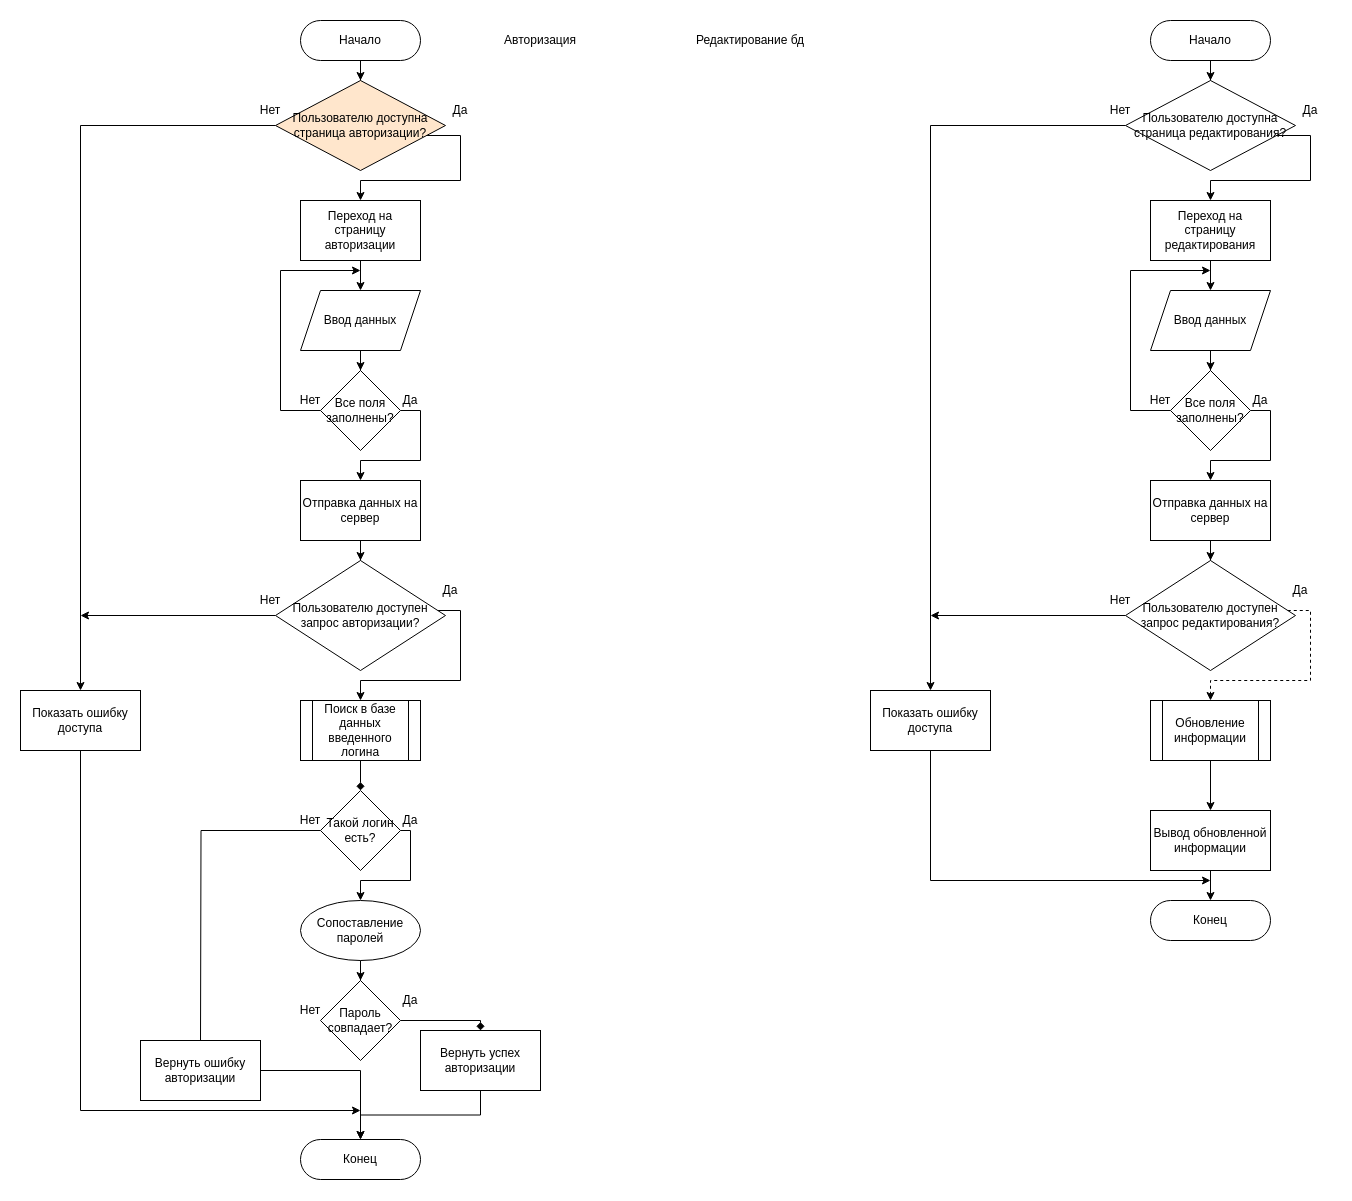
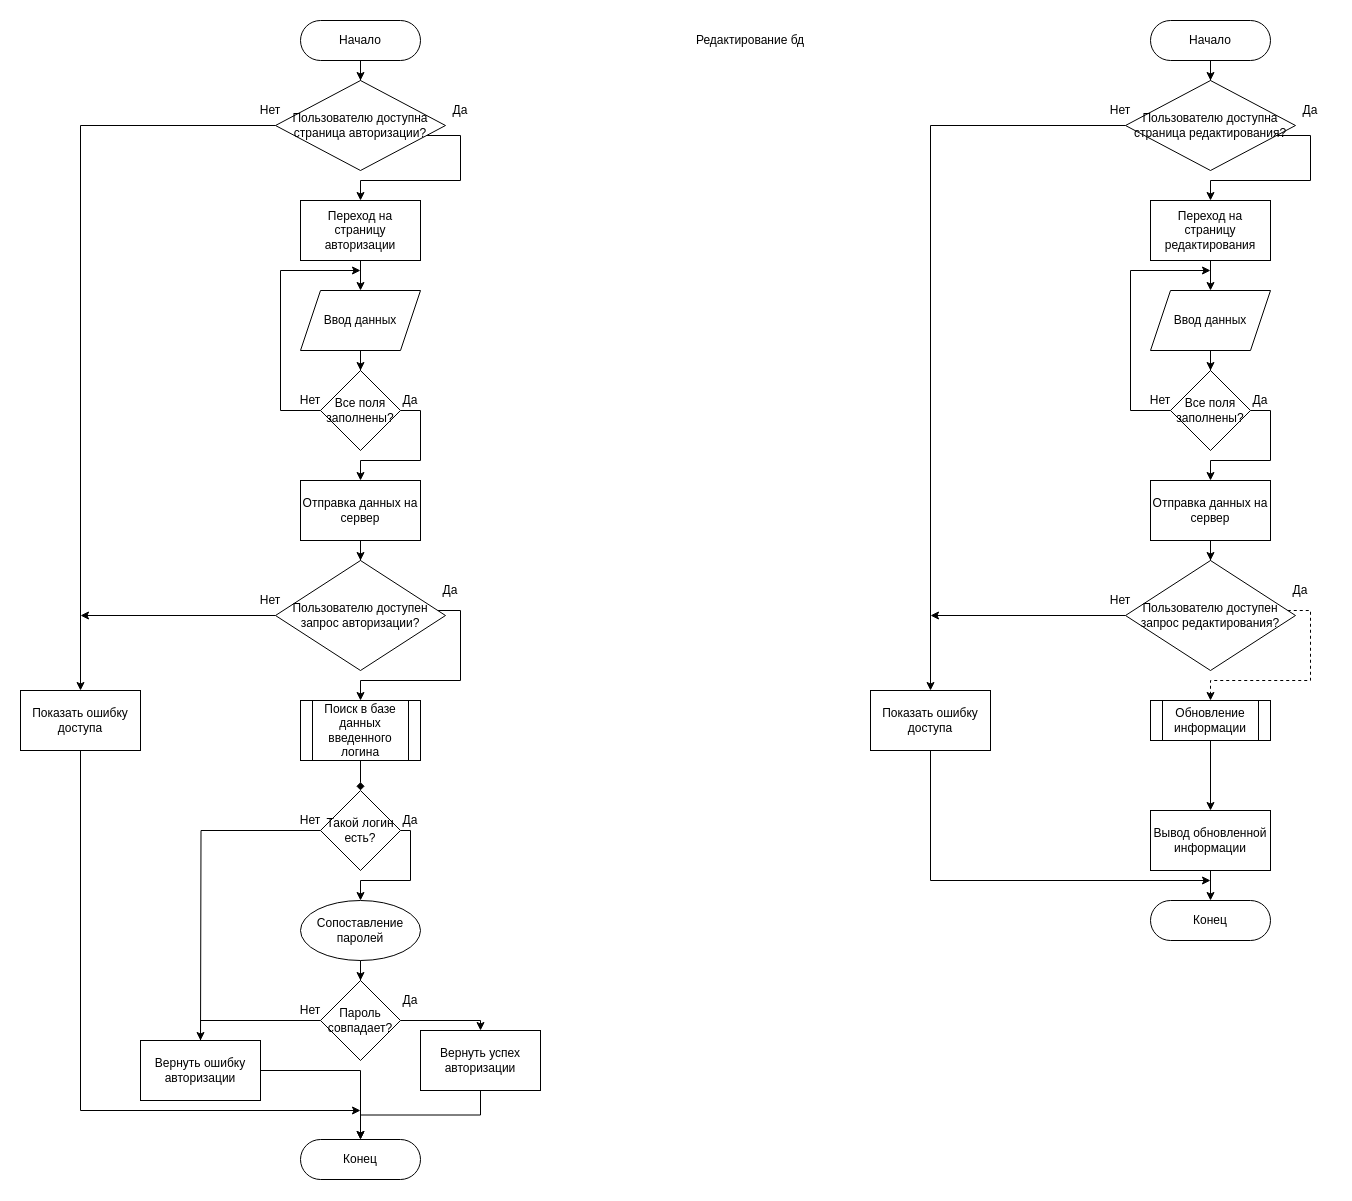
node "Авторизация": removed
node "Пользователю доступна страница авторизации?": fillcolor #ffe6cc -> #ffffff
node "Обновление информации": size 120x60 -> 120x40
edge "Пароль совпадает?" -> "Вернуть ошибку авторизации": added
edge "Пароль совпадает?" -> "Вернуть успех авторизации": arrowhead diamond -> classic
